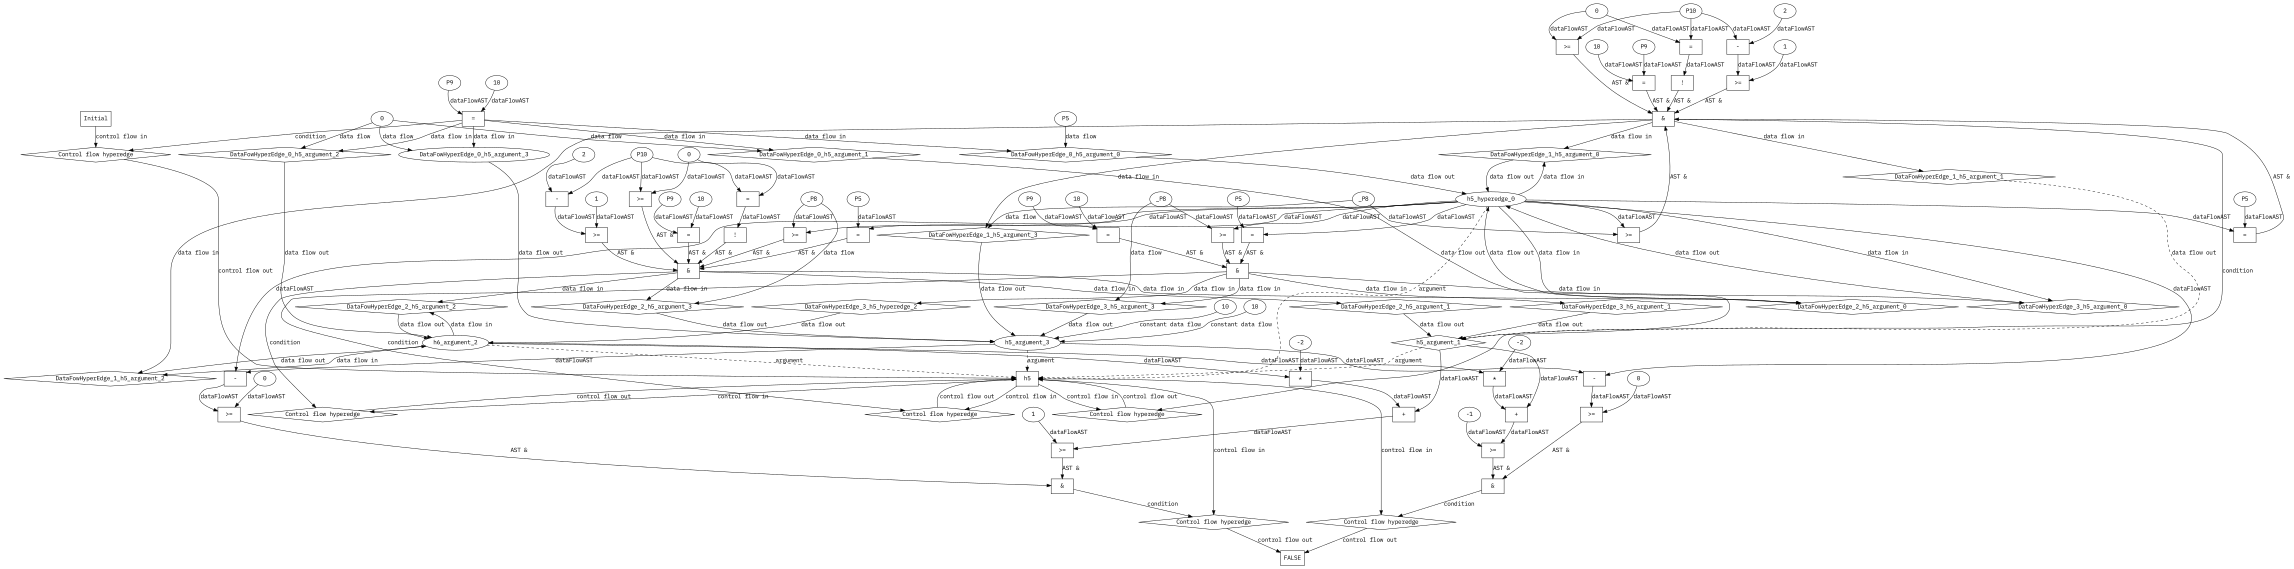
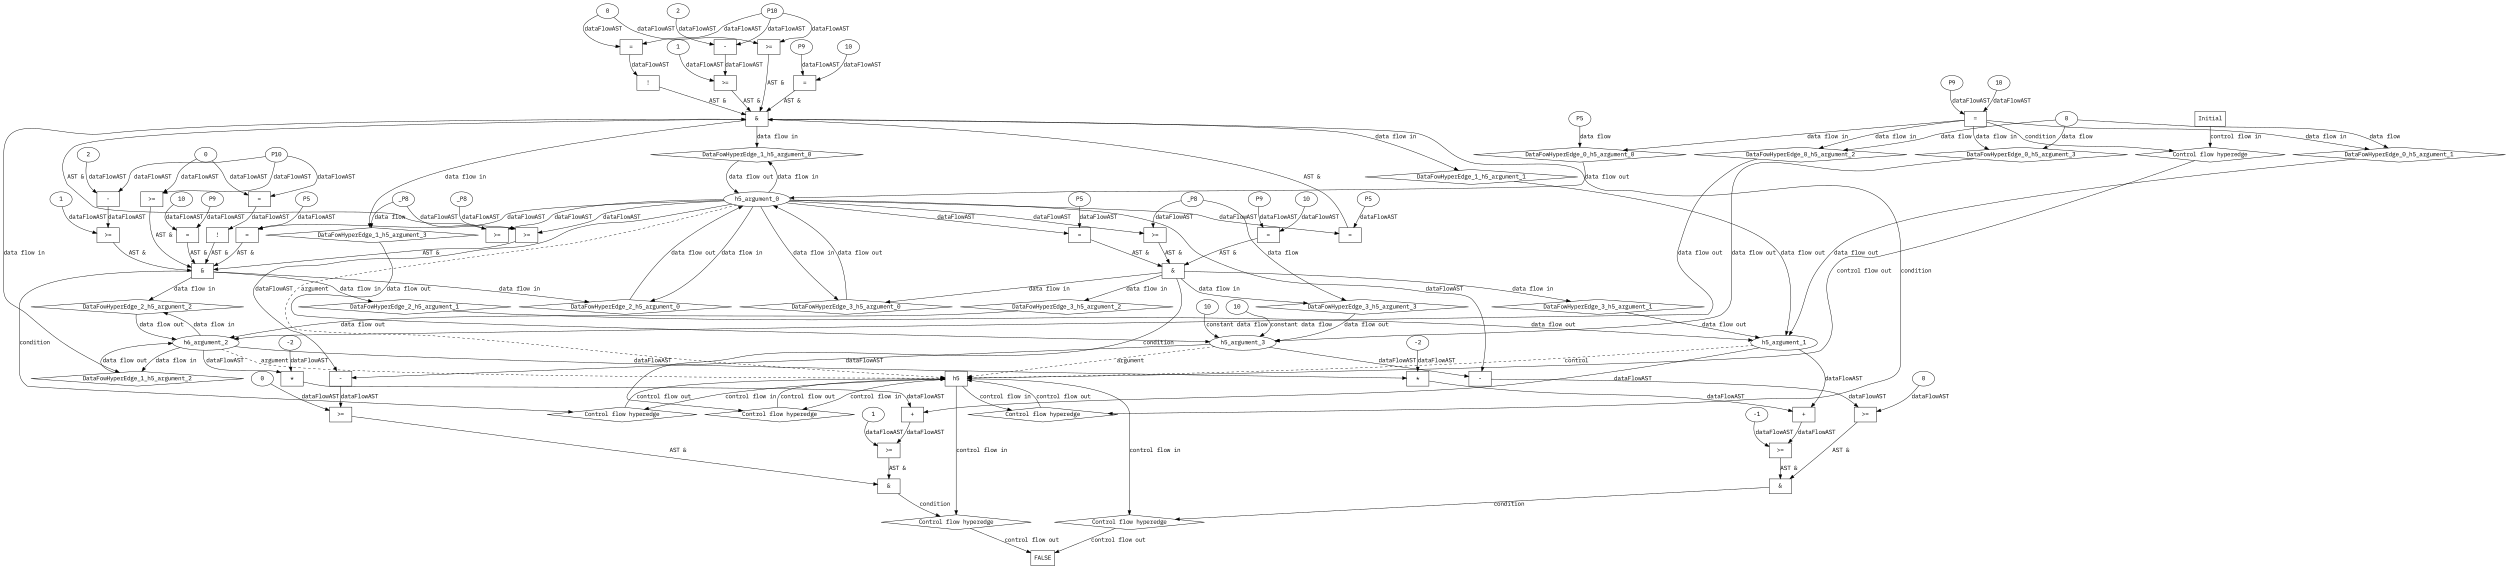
node "DataFowHyperEdge_0_h5_argument_3": shape ellipse -> diamond
node "h5_hyperedge_0": label "h5_hyperedge_0" -> "h5_argument_0"
node "DataFowHyperEdge_2_h5_argument_3": removed
node "DataFowHyperEdge_3_h5_hyperedge_2": label "DataFowHyperEdge_3_h5_hyperedge_2" -> "DataFowHyperEdge_3_h5_argument_2"
edge "DataFowHyperEdge_1_h5_argument_1" -> "h5_argument_1": style dashed -> solid
node "h5_argument_1": shape diamond -> ellipse
edge "h5_argument_1" -> "h5": label "argument" -> "control"
